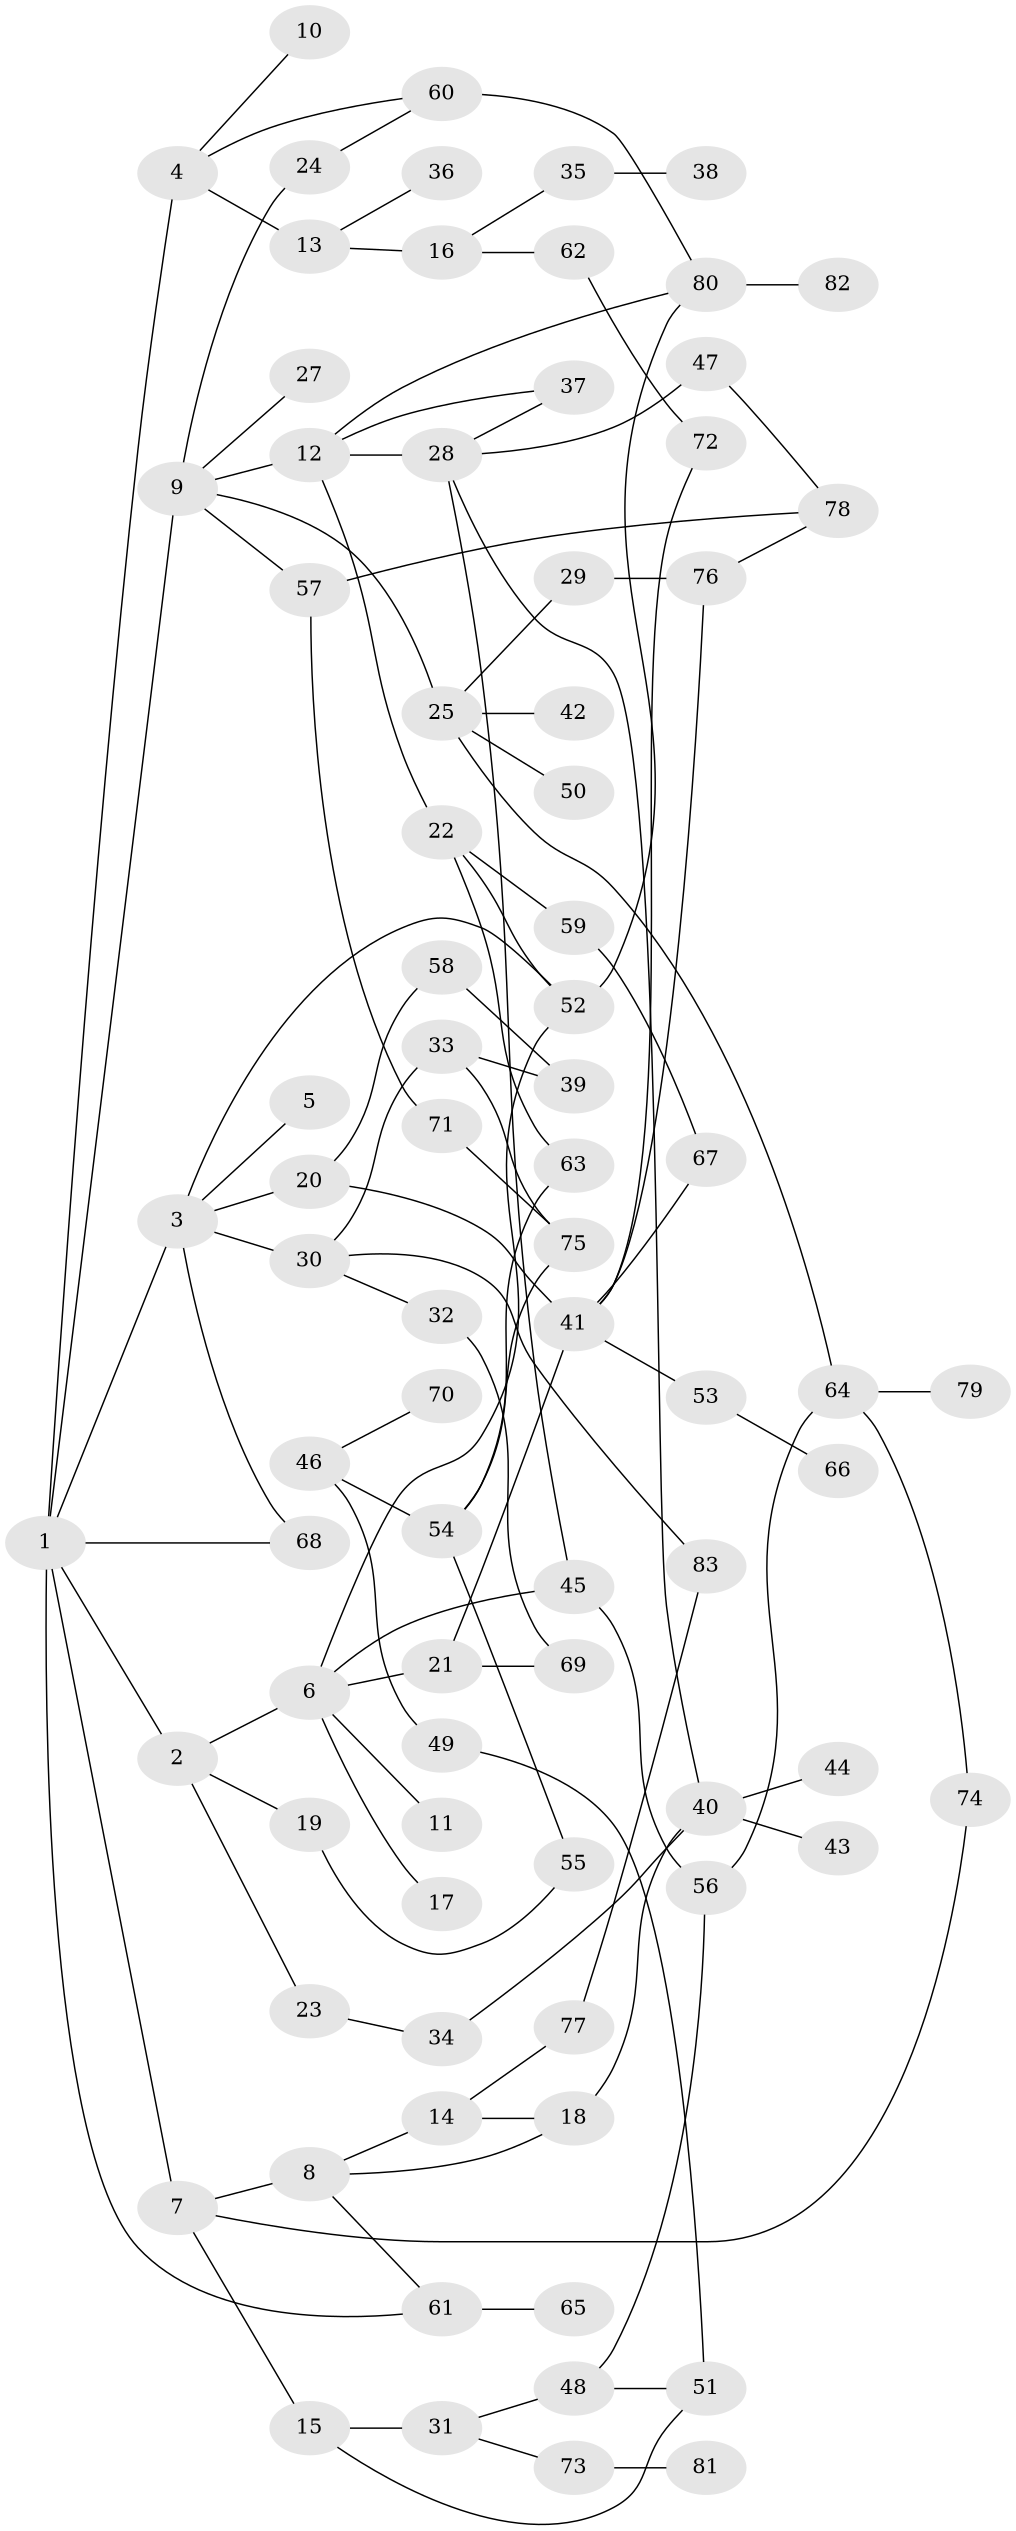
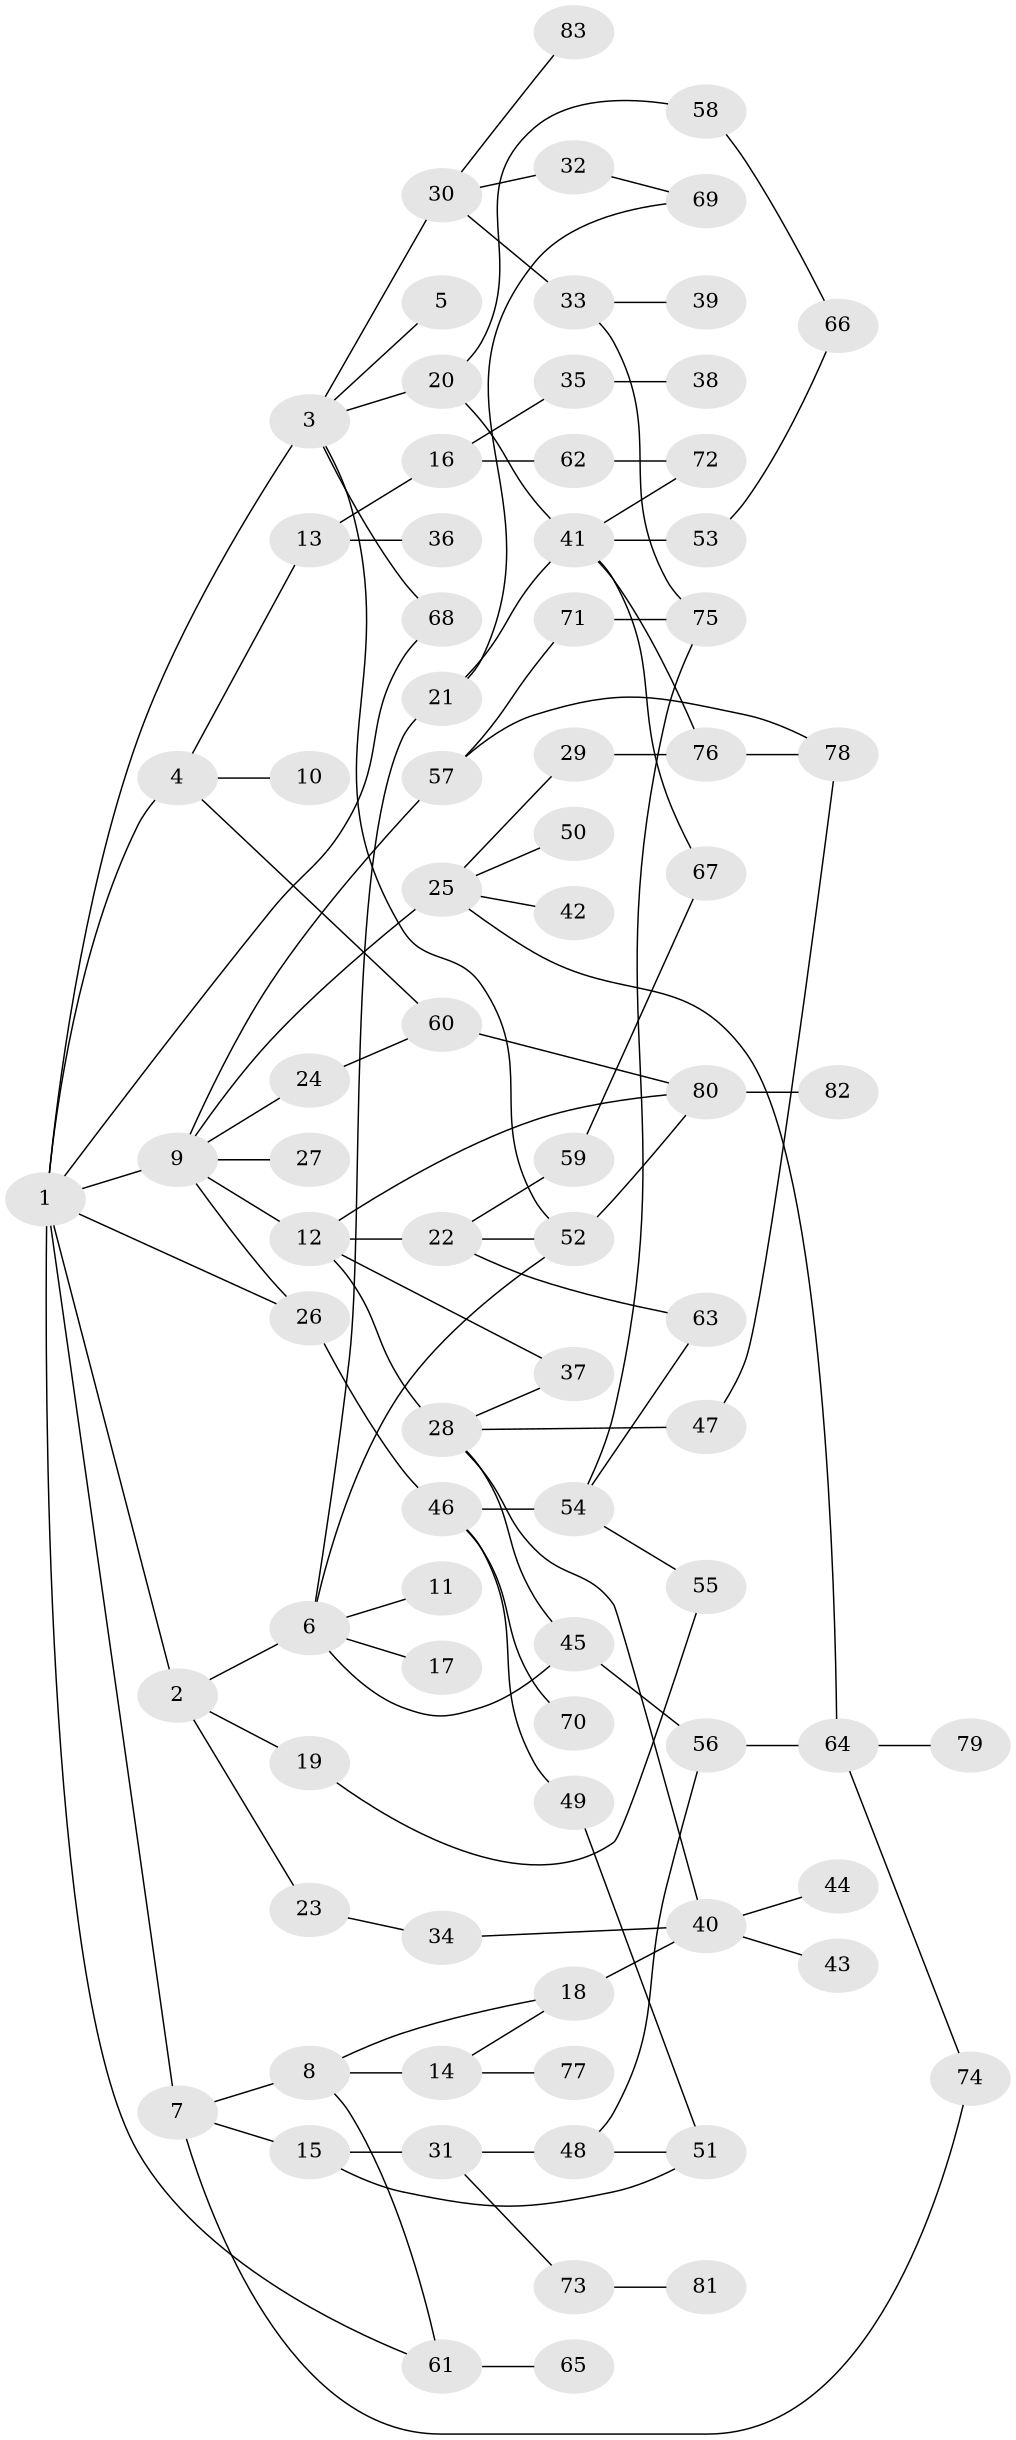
edge "58" -- "39": now "58" -- "66"
node "26": added
edge "83" -- "77": removed
